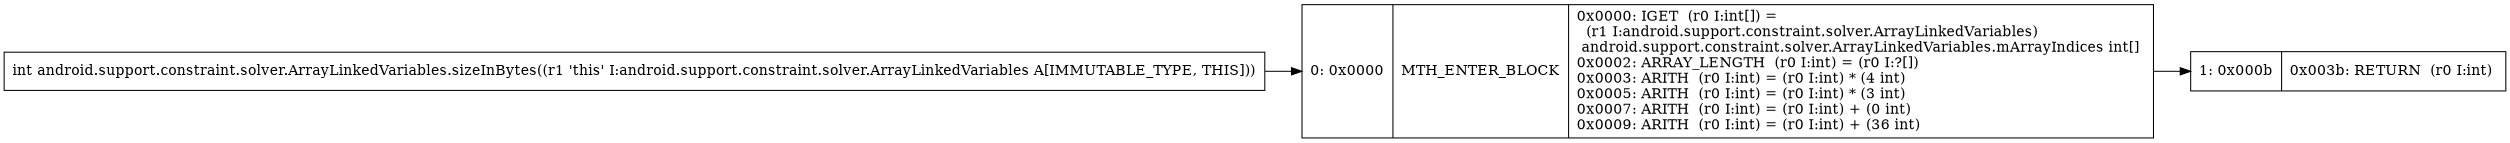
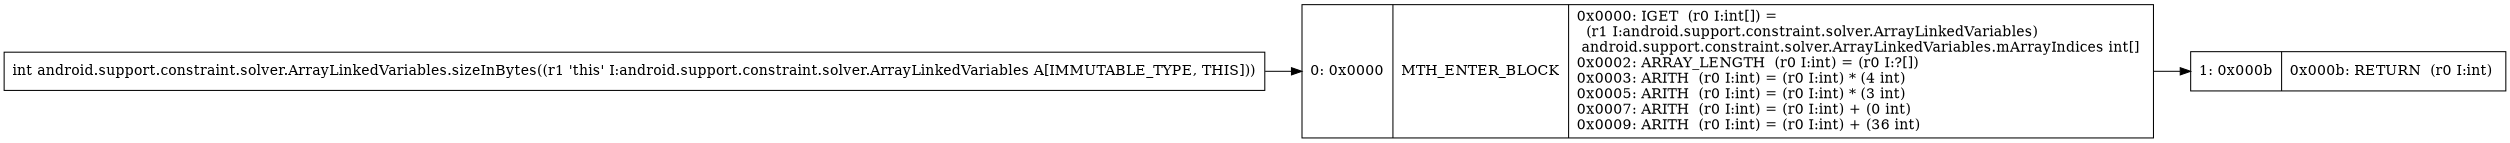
node "1: 0x000b": text "0x003b: RETURN  (r0 I:int)" -> "0x000b: RETURN  (r0 I:int)"
